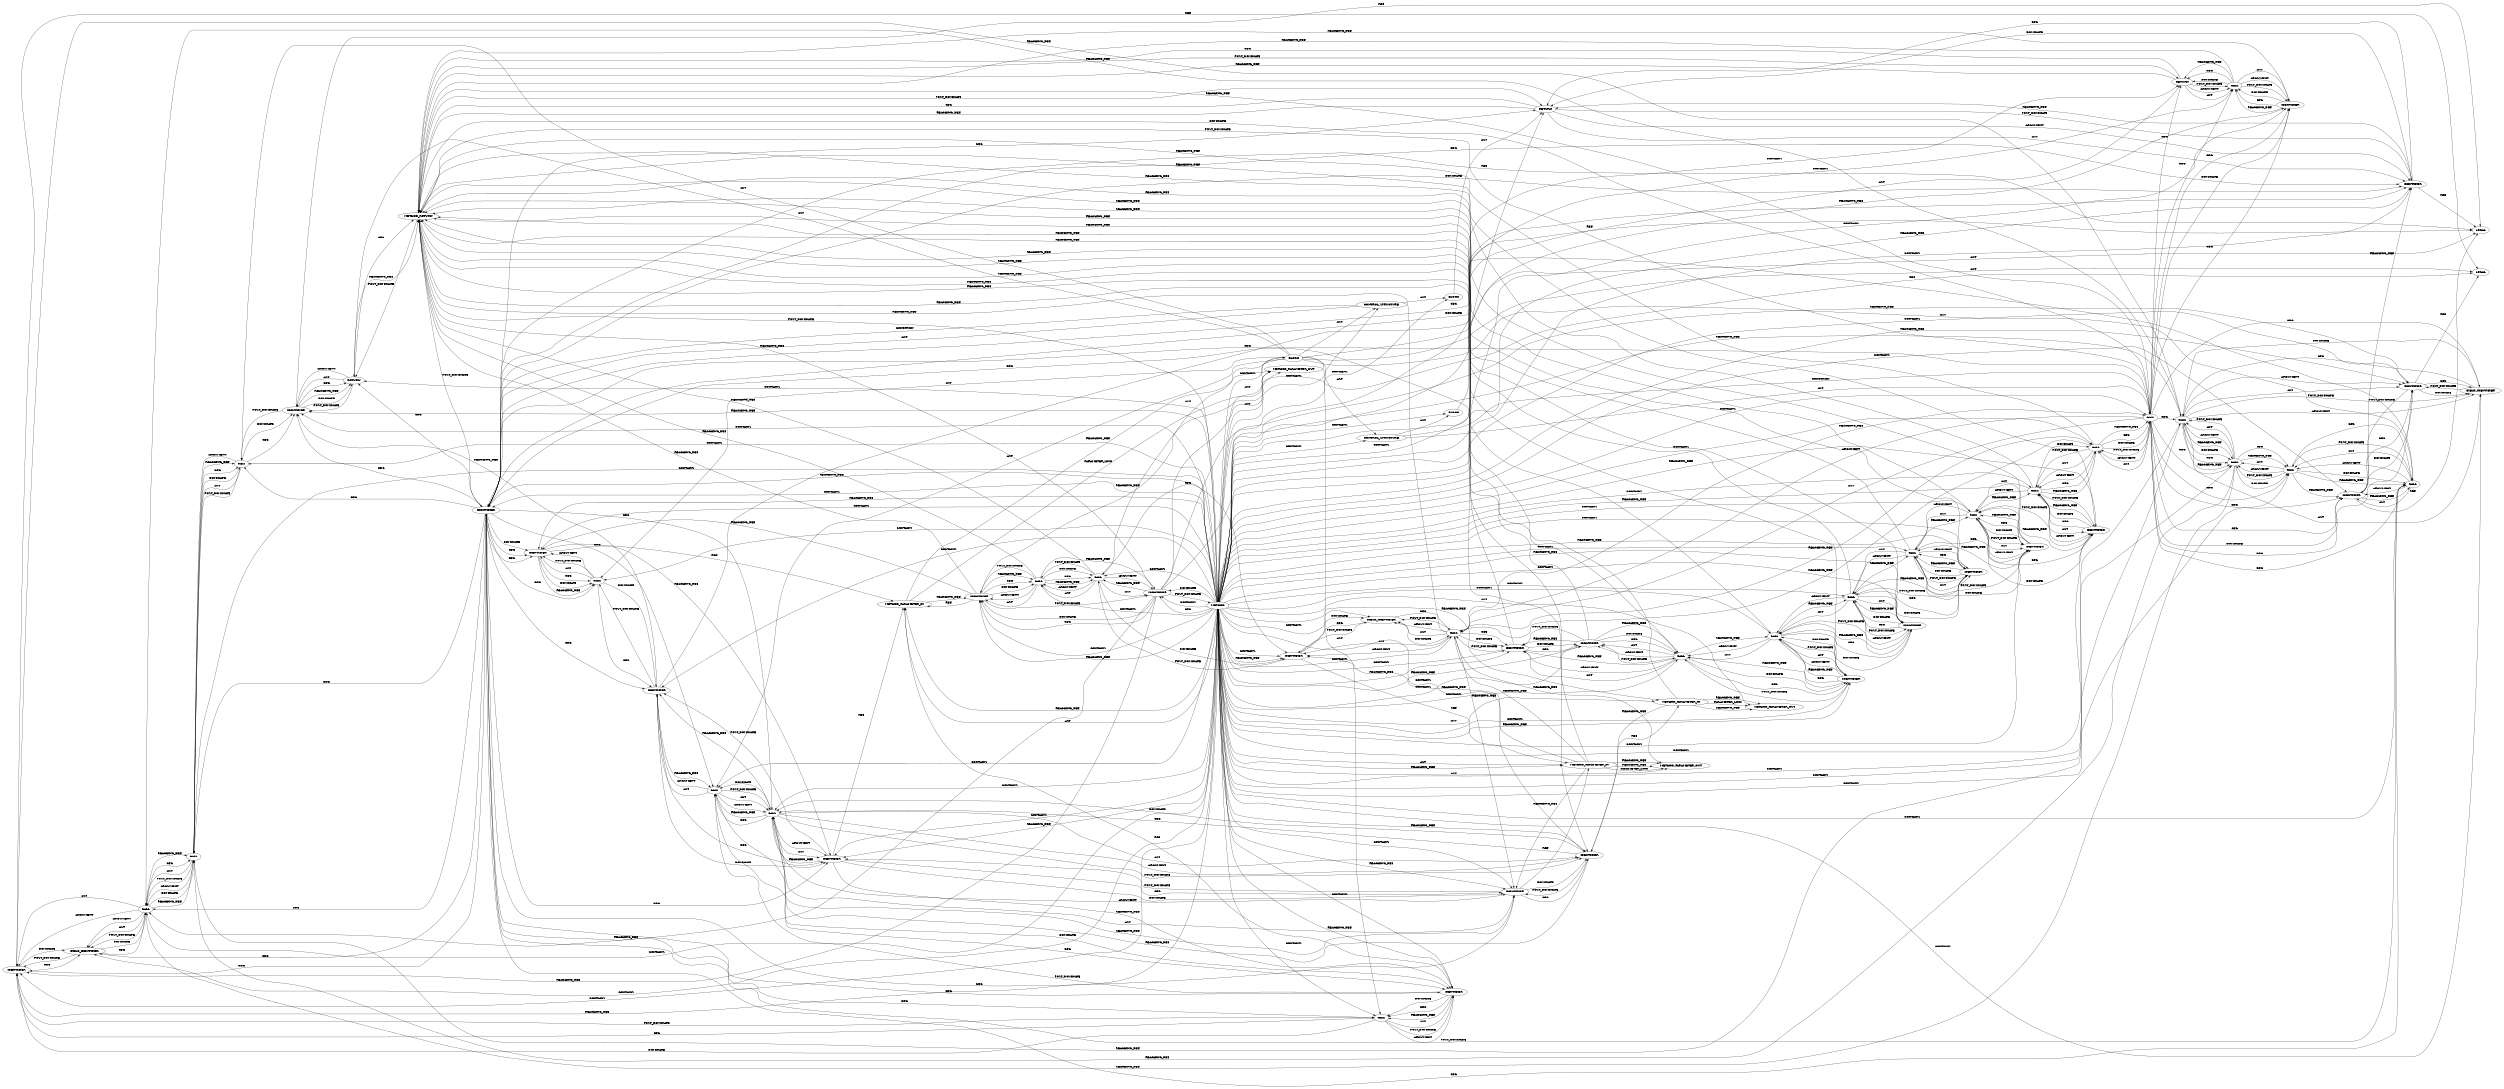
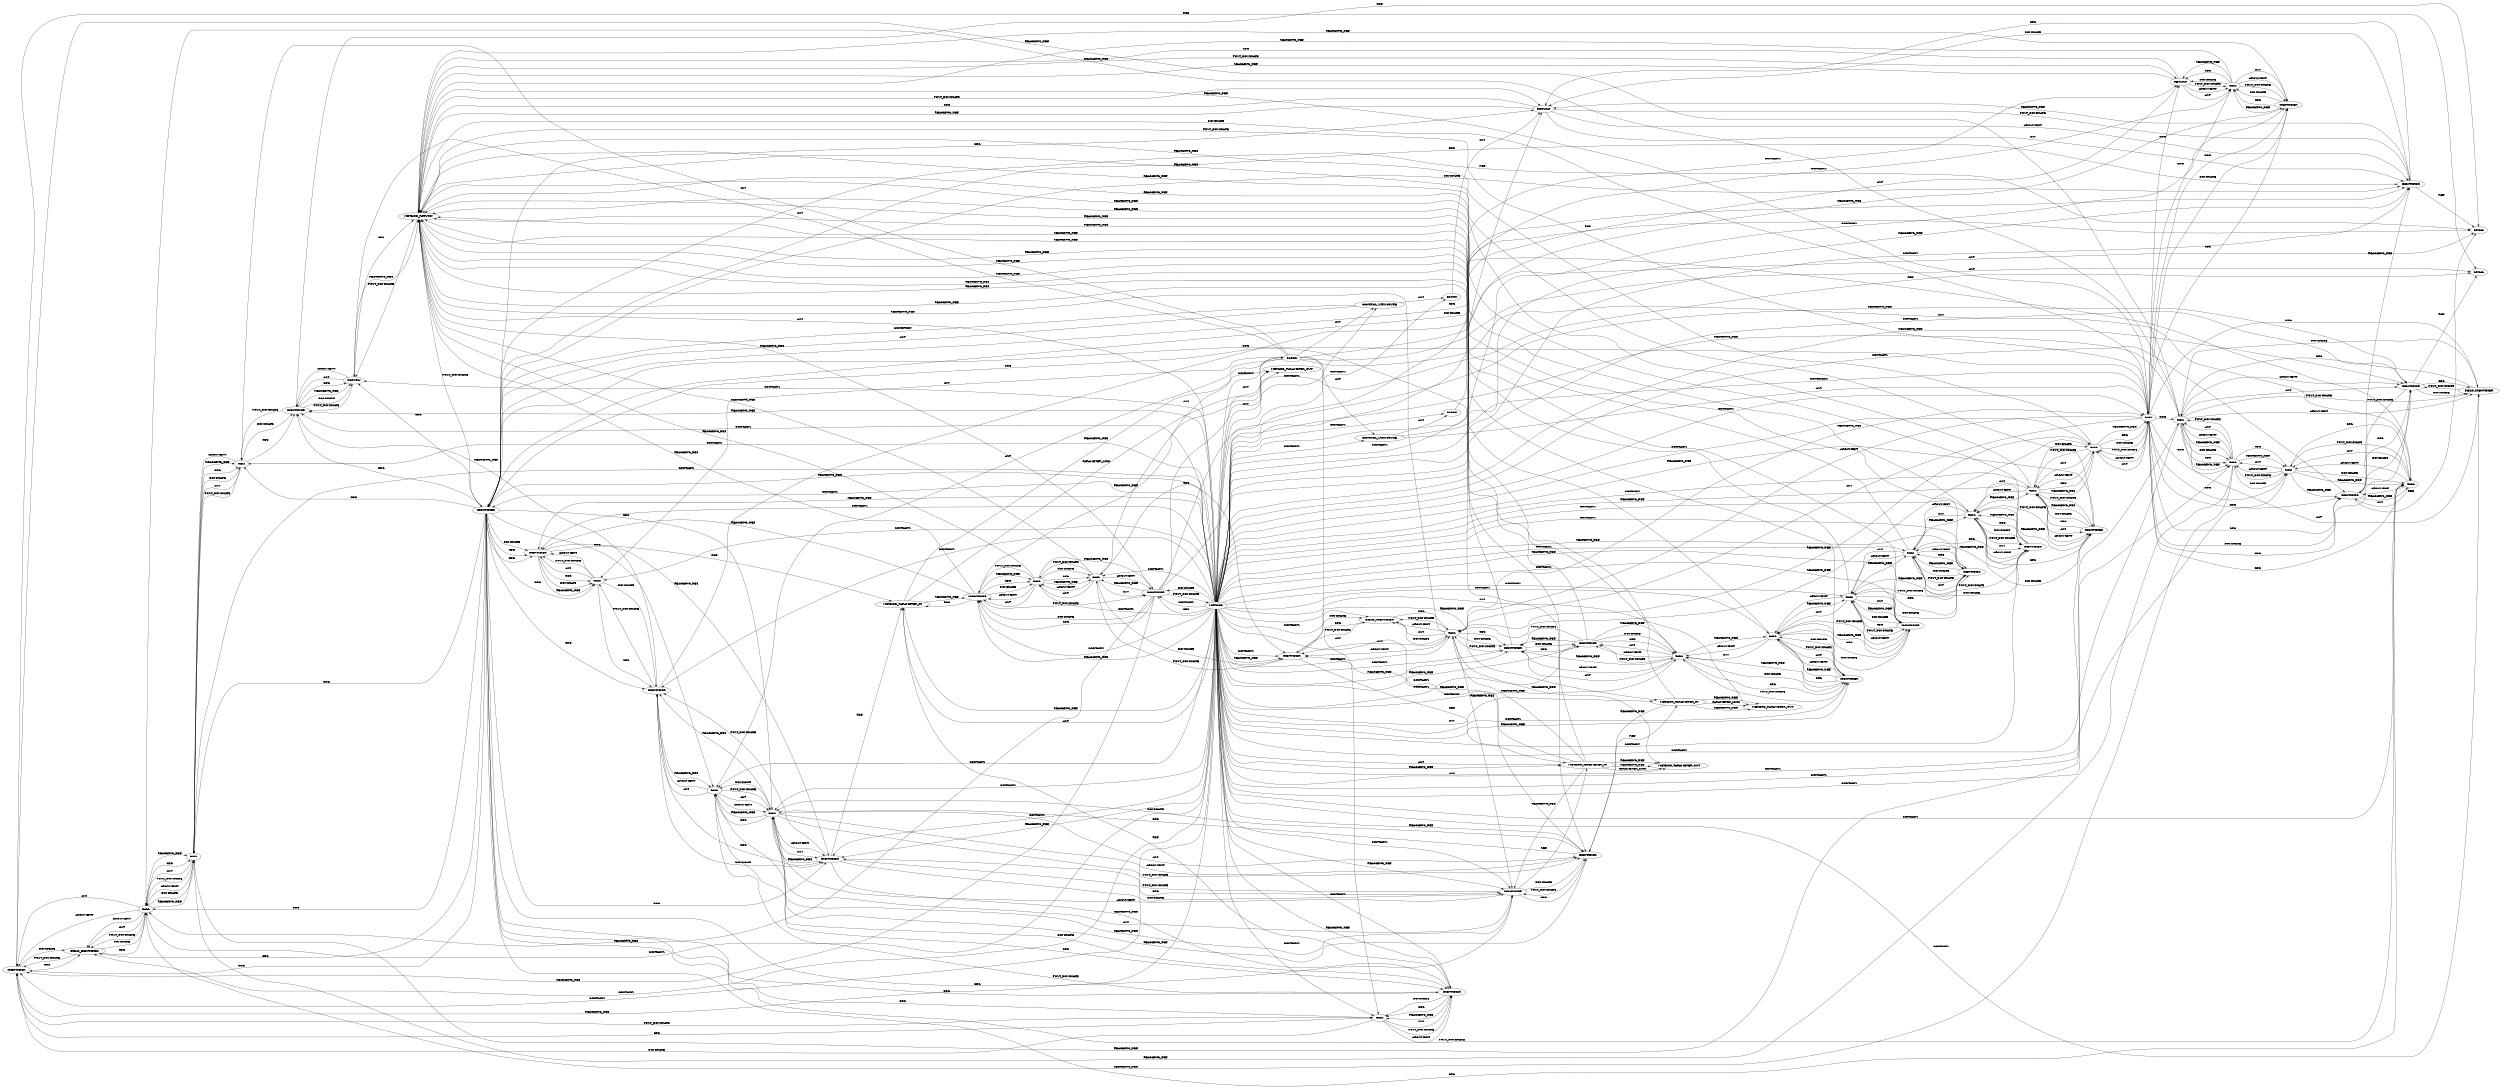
edge "METHOD" -> "METHOD_RETURN": label "POST_DOMINATE" -> "AST"
